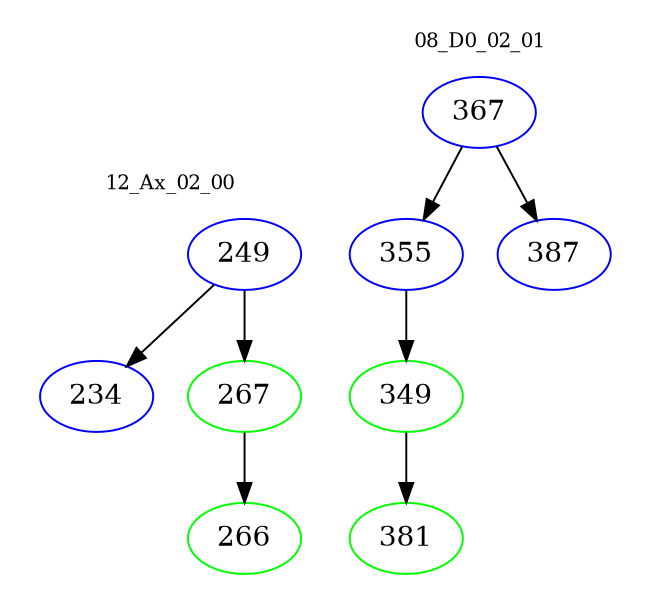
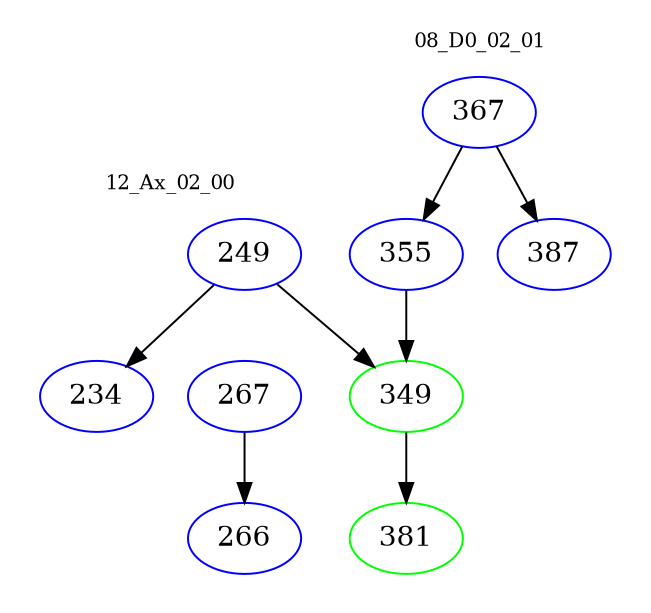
edge "249" -> "267": now "249" -> "349"
node "267": color green -> blue
node "266": color green -> blue
